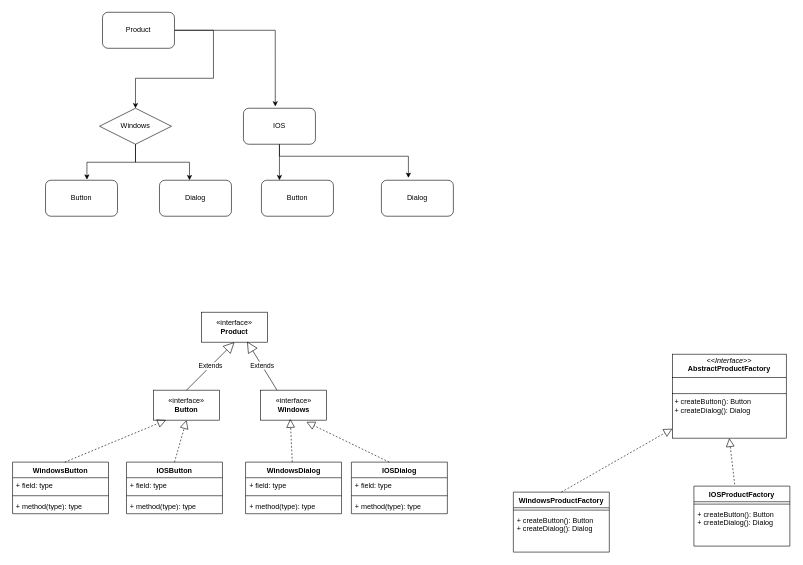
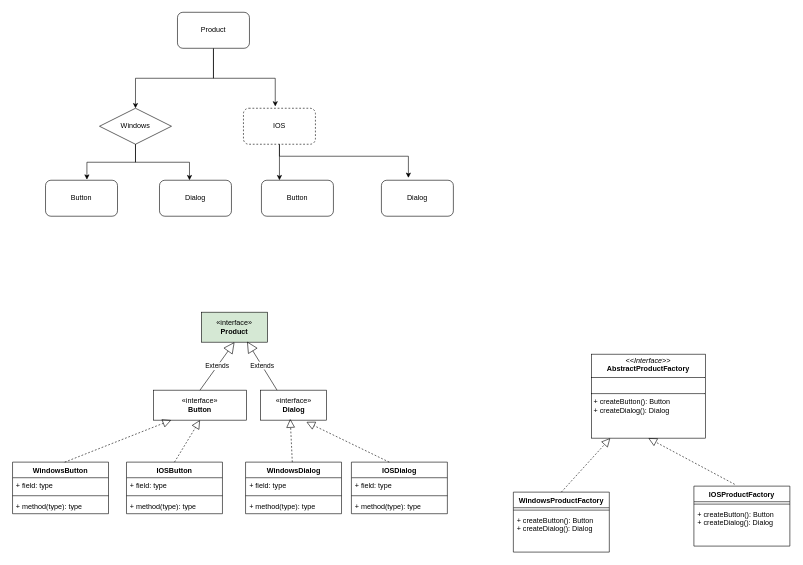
node "Product": moved (138, 30) -> (213, 30)
node "IOS": style solid -> dashed
node "«interface» Product": fillcolor #ffffff -> #d5e8d4
node "<<Interface>> AbstractProductFactory + createButton(): Button + createDialog(): Dialog": moved (729, 396) -> (648, 396)
node "«interface» Button": size 66x30 -> 93x30
node "«interface» Windows": label "«interface» Windows" -> "«interface» Dialog"
